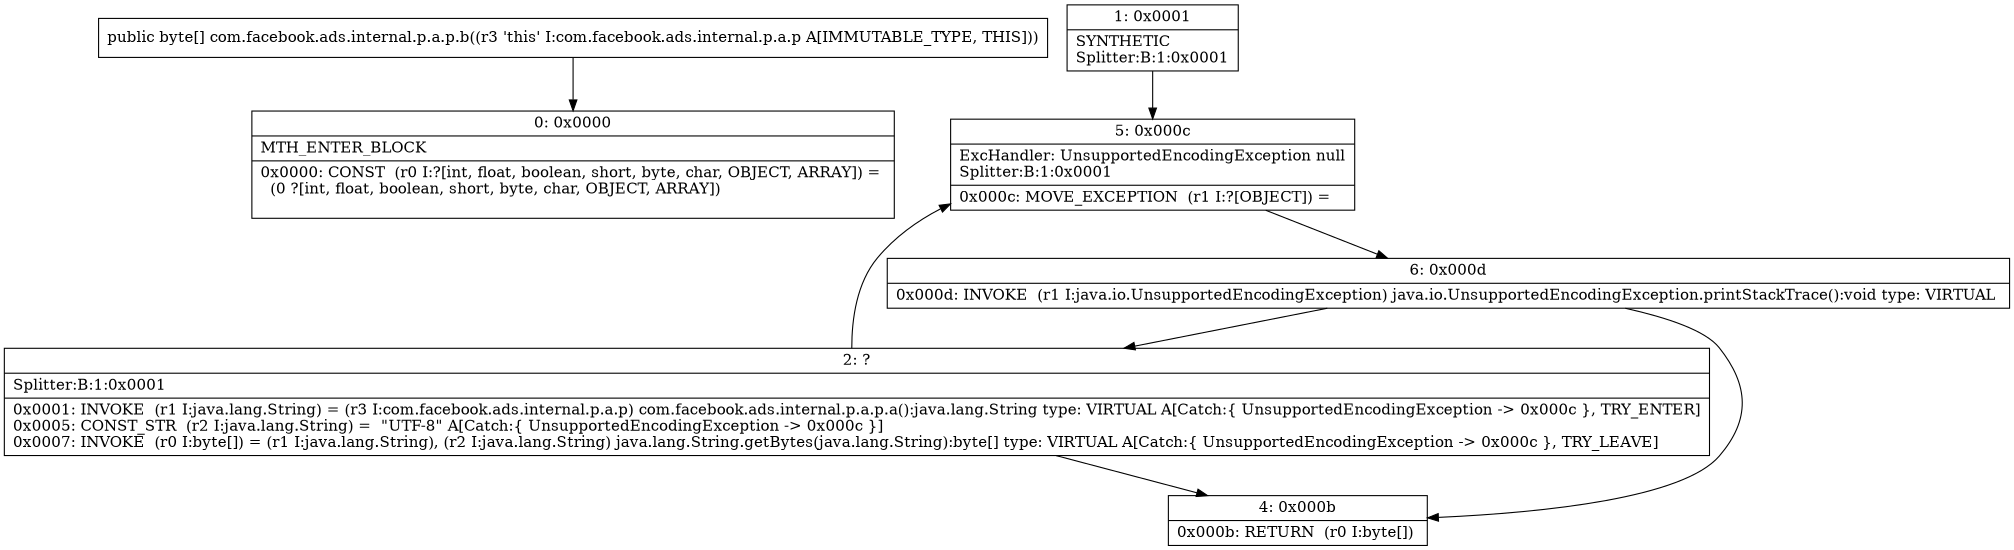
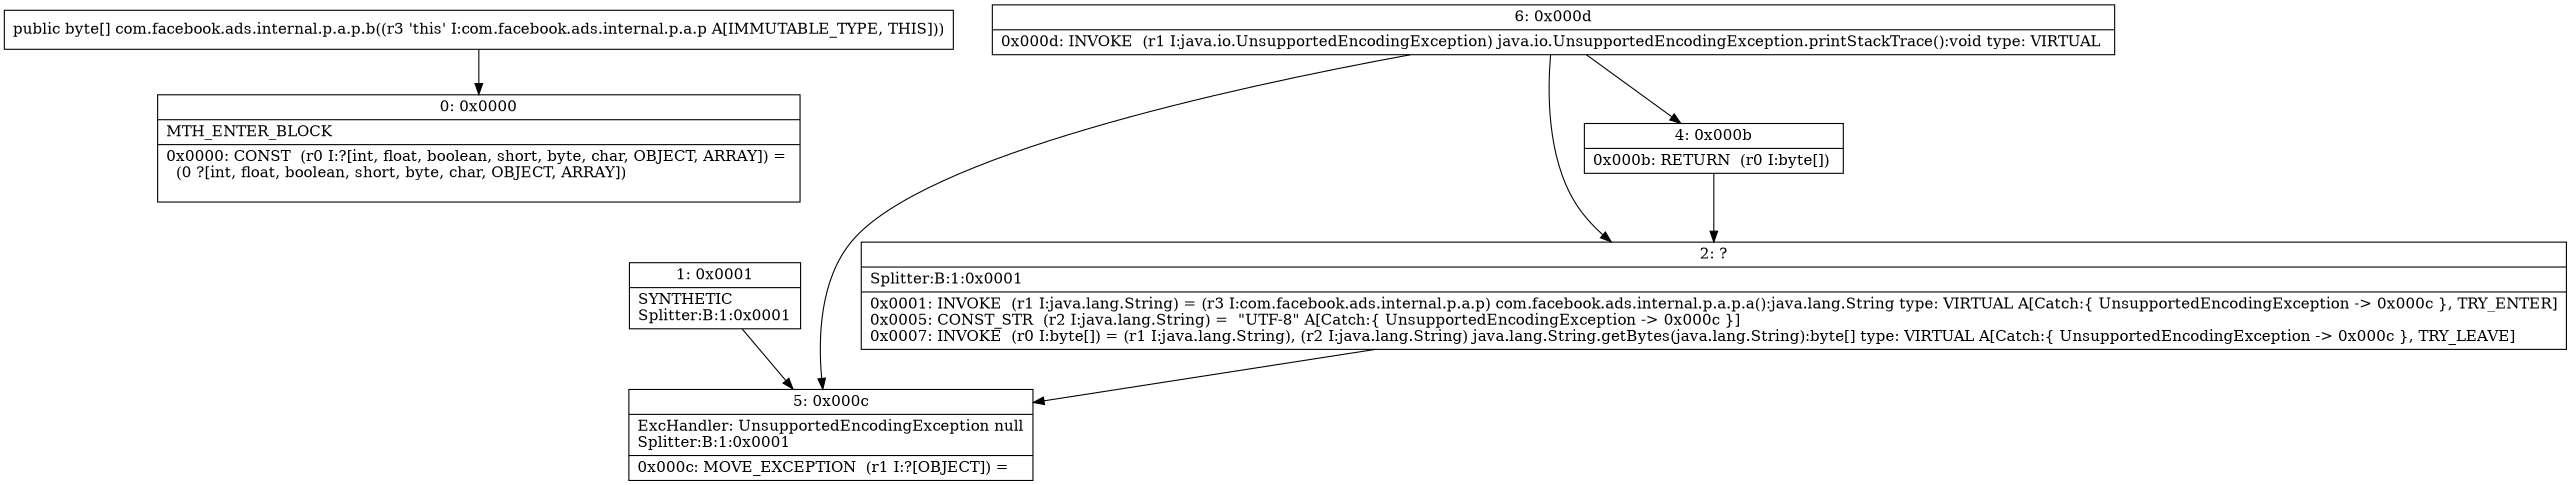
edge "5: 0x000c" -> "6: 0x000d": reversed
edge "2: ?" -> "4: 0x000b": reversed
